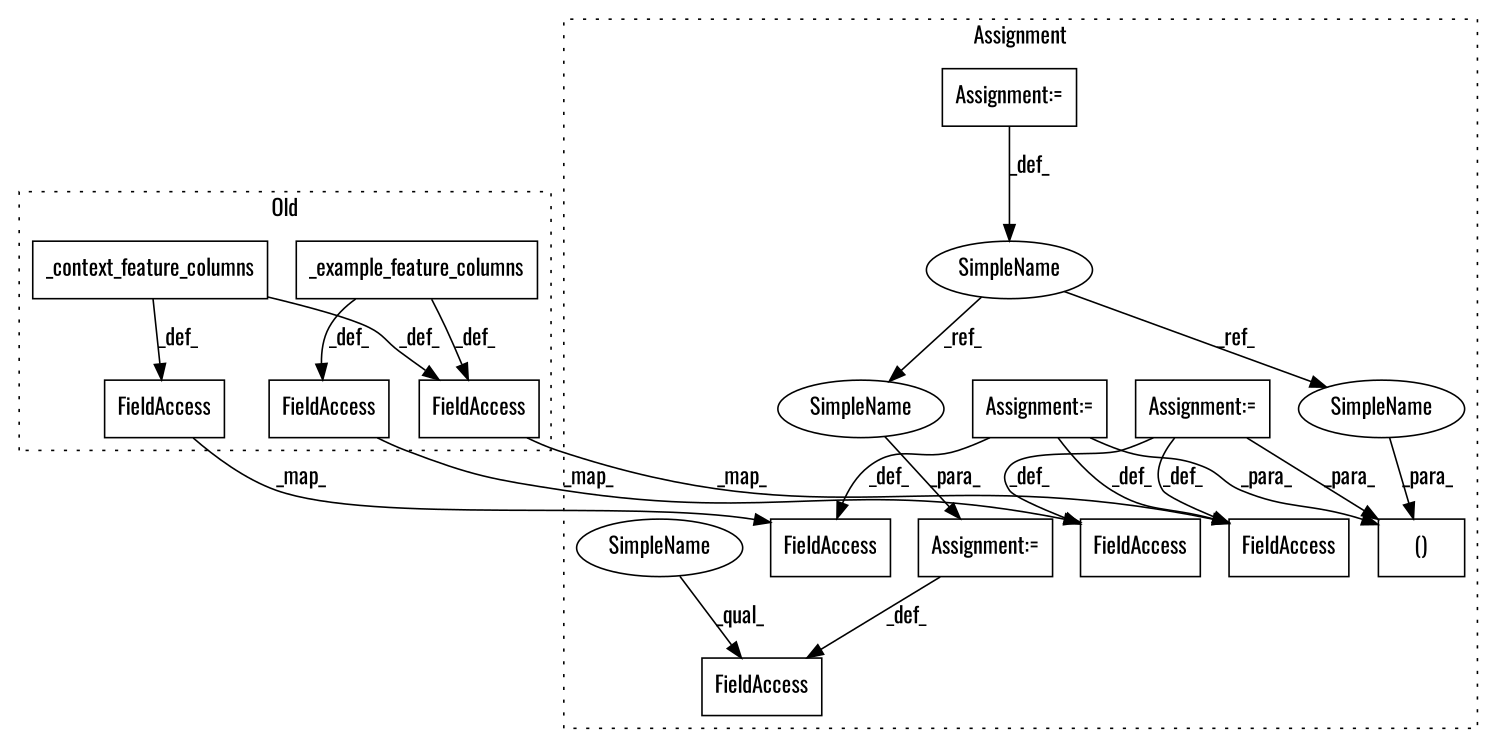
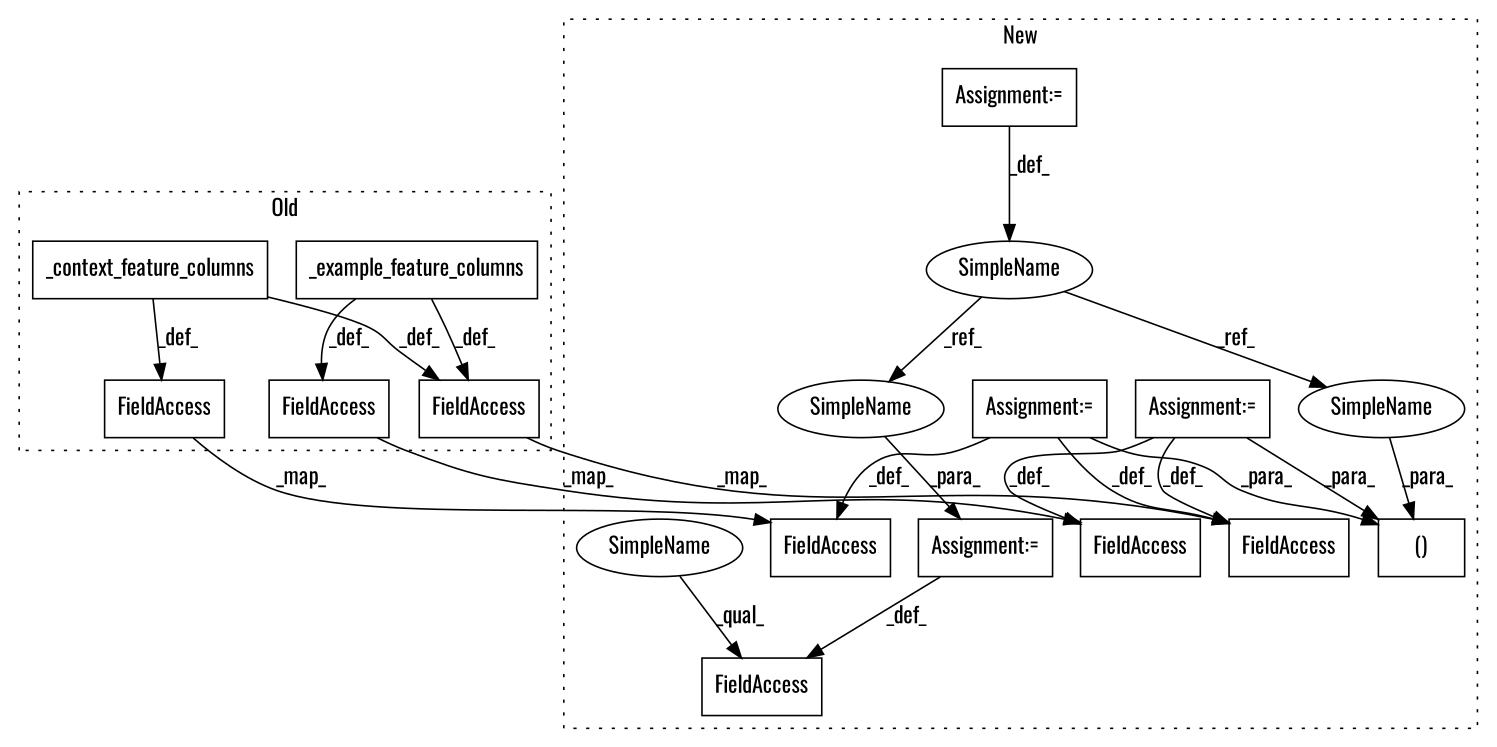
cluster "Assignment": label "Assignment" -> "New"
